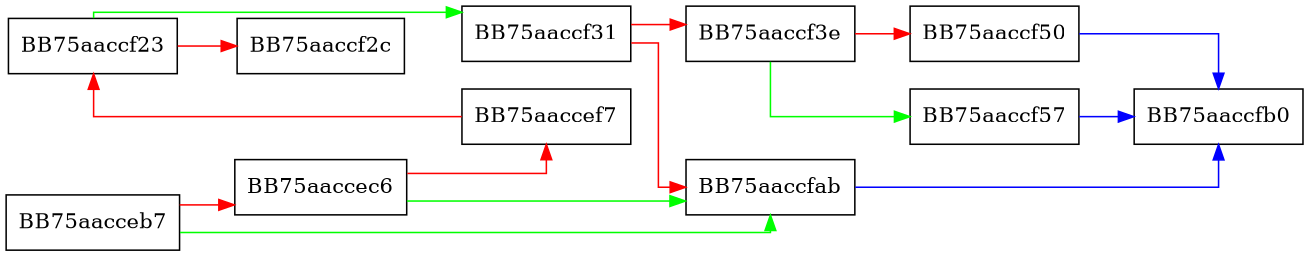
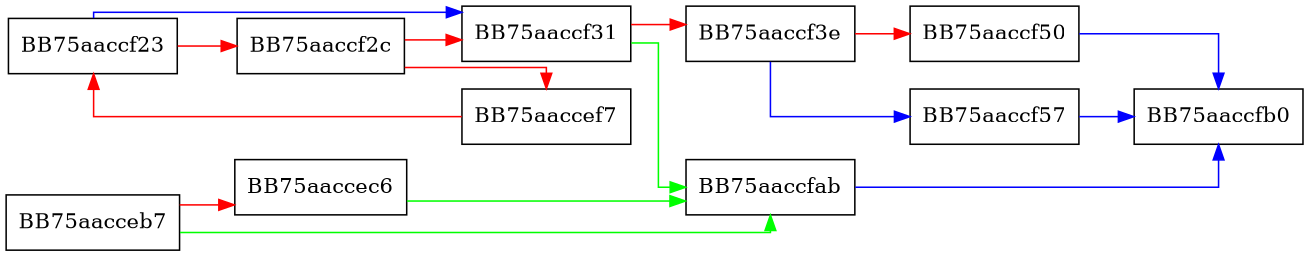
edge "BB75aaccf23" -> "BB75aaccf31": color green -> blue
edge "BB75aaccf2c" -> "BB75aaccf31": added
edge "BB75aaccf31" -> "BB75aaccfab": color red -> green
edge "BB75aaccf3e" -> "BB75aaccf57": color green -> blue
edge "BB75aaccec6" -> "BB75aaccef7": now "BB75aaccf2c" -> "BB75aaccef7"
